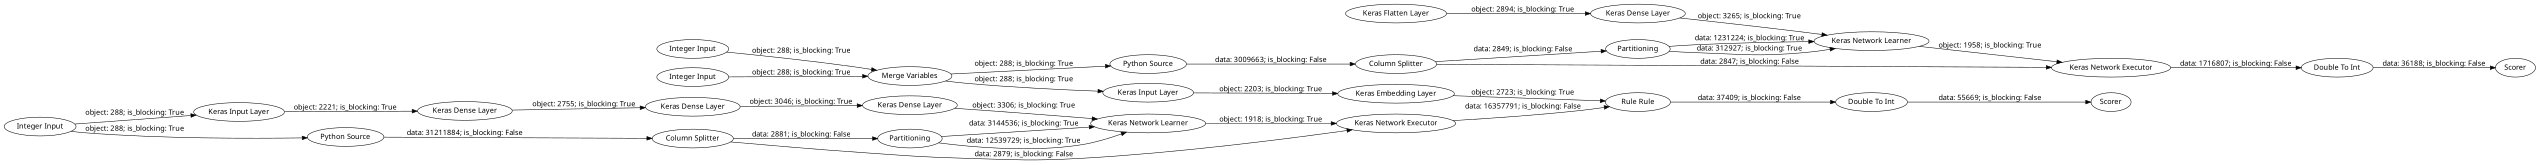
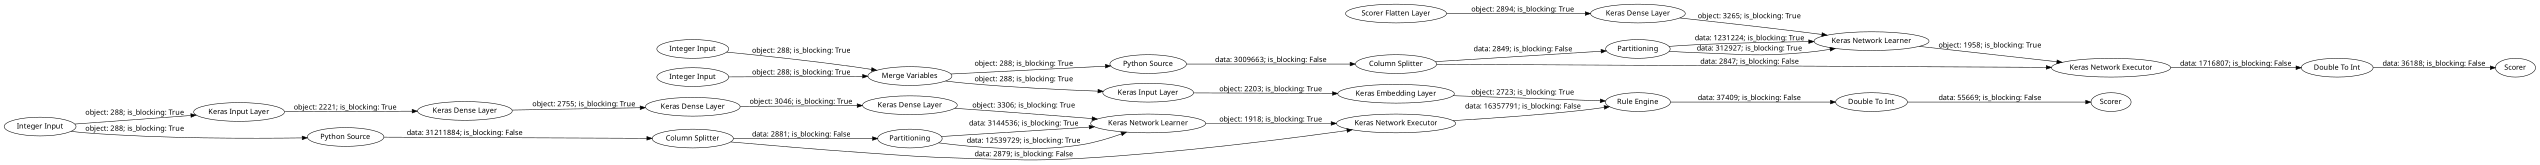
node "Keras Flatten Layer": label "Keras Flatten Layer" -> "Scorer Flatten Layer"
node "Rule Rule": label "Rule Rule" -> "Rule Engine"
